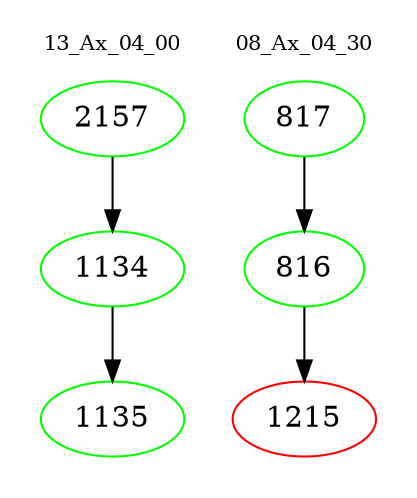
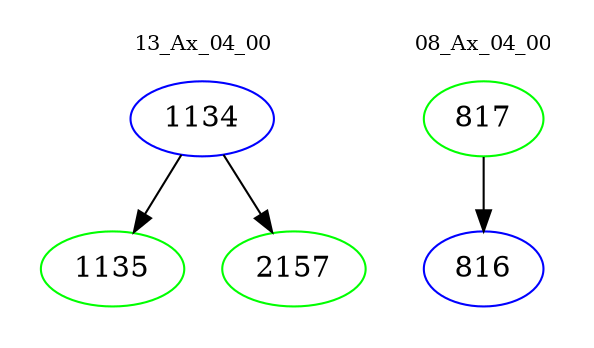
cluster "08_Ax_04_30": label "08_Ax_04_30" -> "08_Ax_04_00"
edge "2157" -> "1134": reversed
node "1134": color green -> blue
node "816": color green -> blue
node "1215": removed
